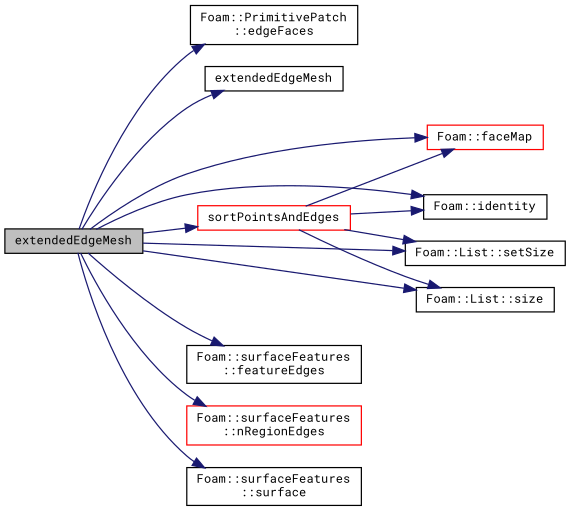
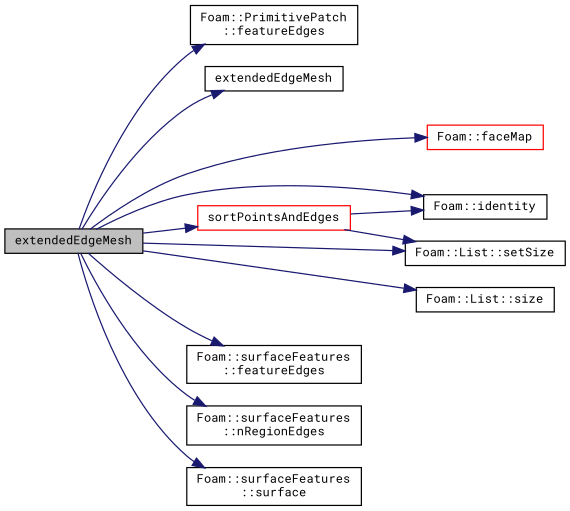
node "Foam::PrimitivePatch ::edgeFaces": label "Foam::PrimitivePatch ::edgeFaces" -> "Foam::PrimitivePatch ::featureEdges"
edge "sortPointsAndEdges" -> "Foam::faceMap": removed
edge "sortPointsAndEdges" -> "Foam::List::size": removed
node "Foam::surfaceFeatures ::nRegionEdges": color red -> black
